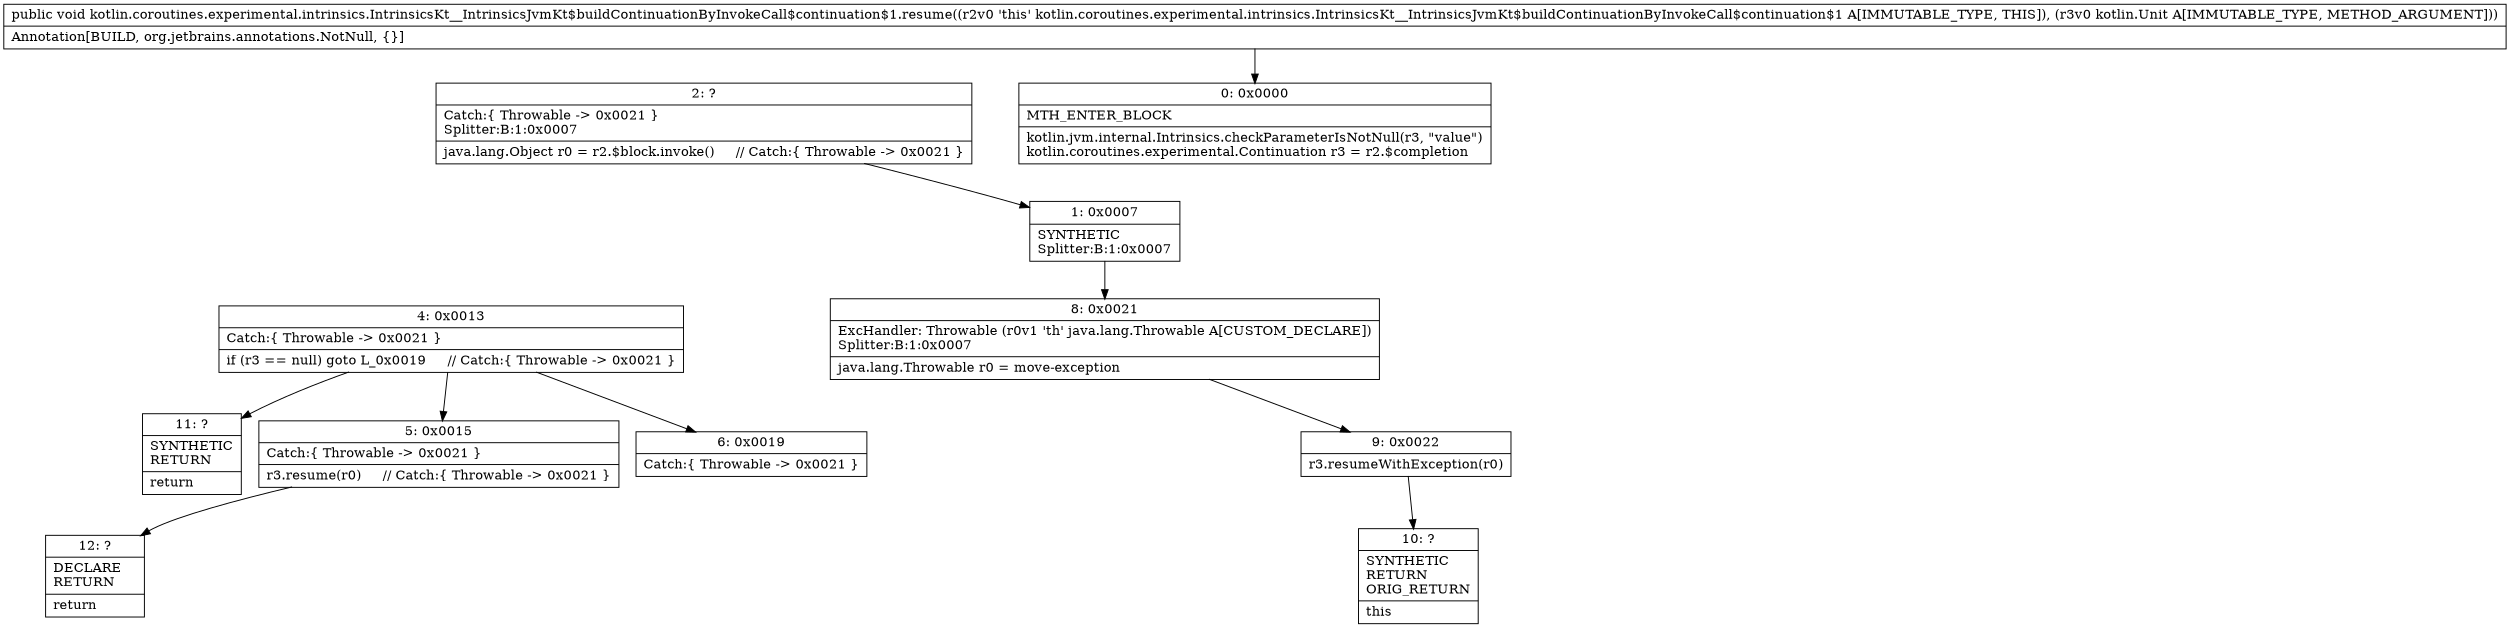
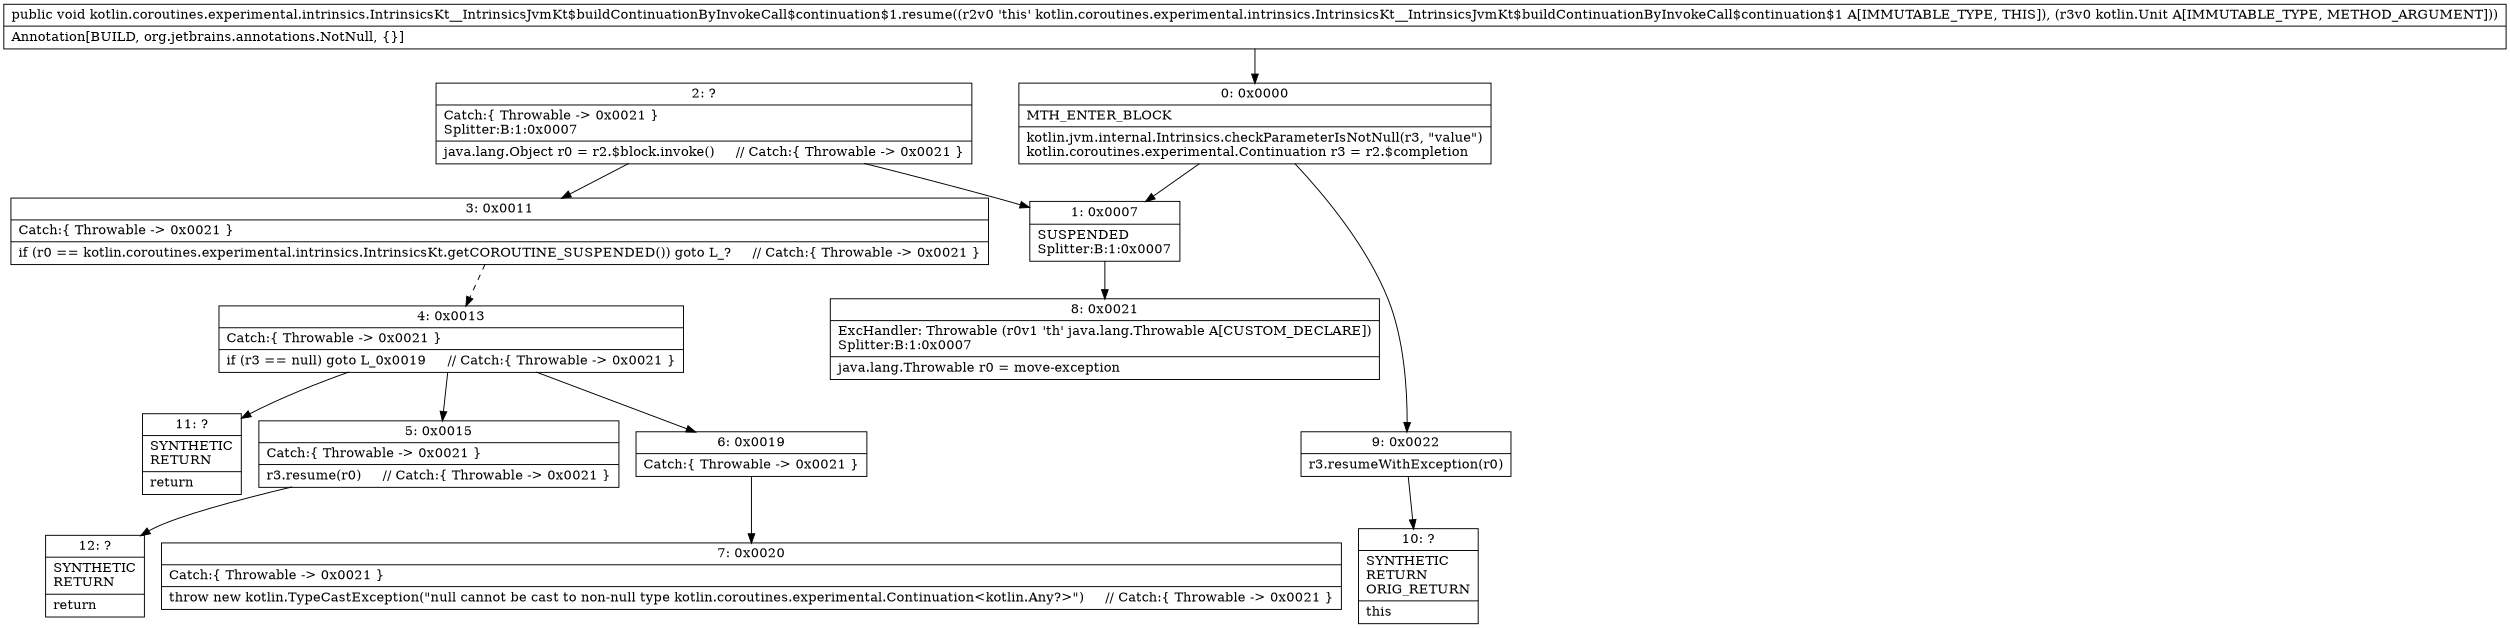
edge "0: 0x0000" -> "1: 0x0007": added
node "3: 0x0011": added
node "1: 0x0007": text "SYNTHETIC" -> "SUSPENDED"
edge "8: 0x0021" -> "9: 0x0022": now "0: 0x0000" -> "9: 0x0022"
node "12: ?": text "DECLARE" -> "SYNTHETIC"
node "7: 0x0020": added
